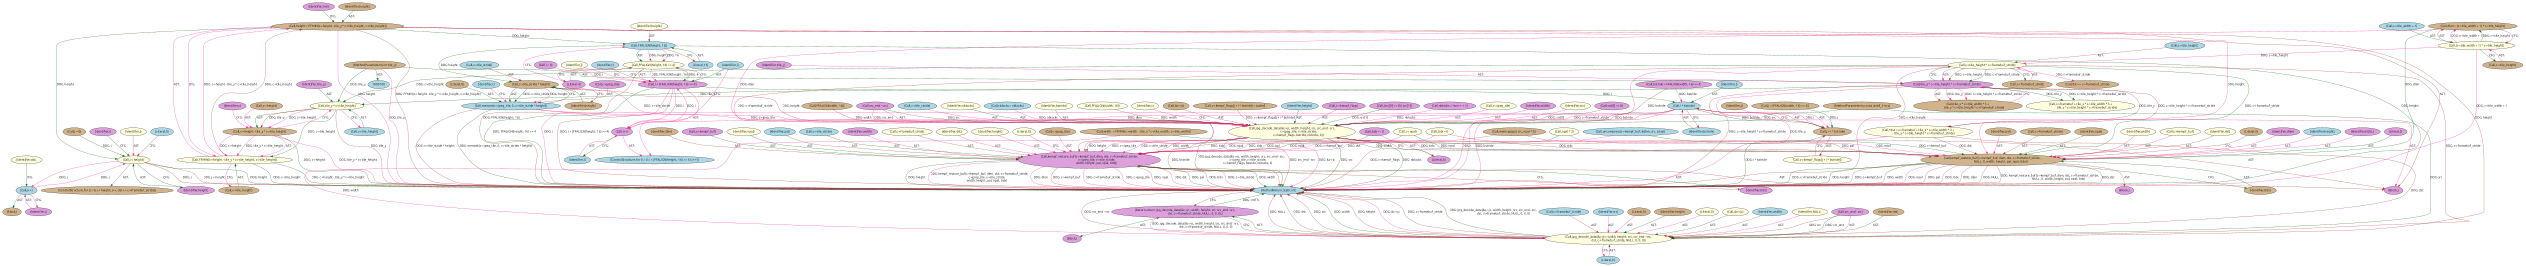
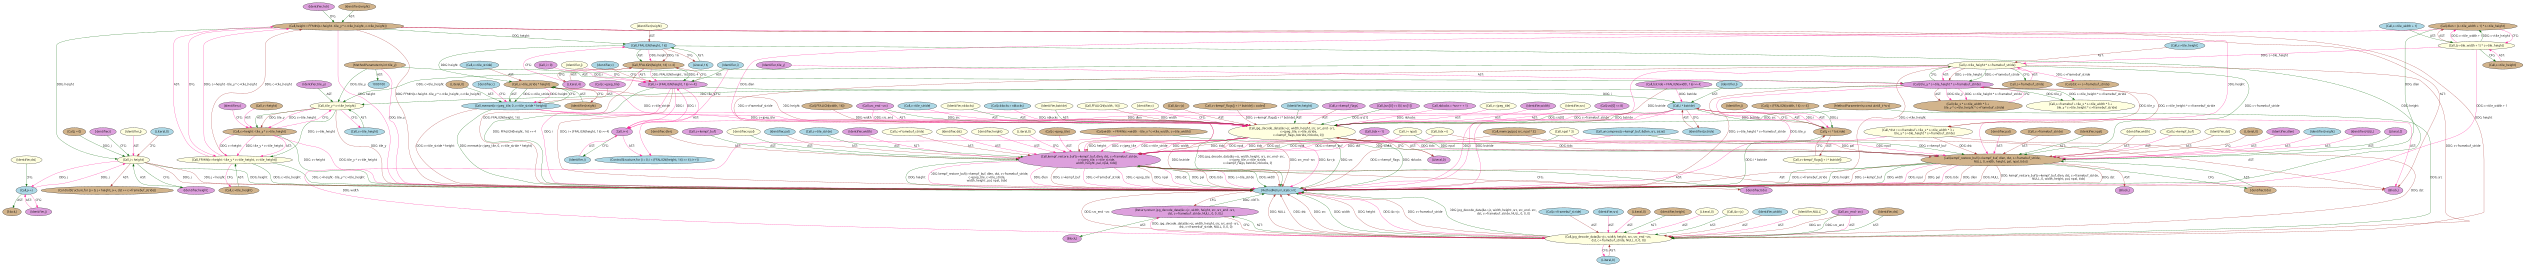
edge "(Call,dlen = (c->tile_width + 1) * c->tile_height)" -> "(Call,(c->tile_width + 1) * c->tile_height)": color brown -> deeppink
node "(Call,FFALIGN(height, 16) >> 4)": fillcolor lightyellow -> tan
